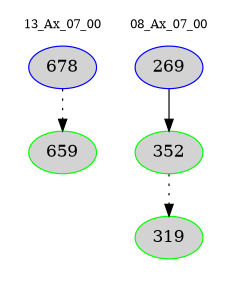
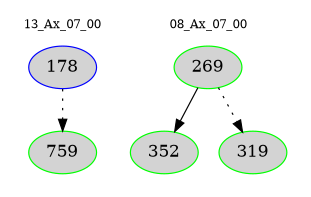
node "678": label "678" -> "178"
node "269": color blue -> green
node "659": label "659" -> "759"
edge "352" -> "319": now "269" -> "319"
